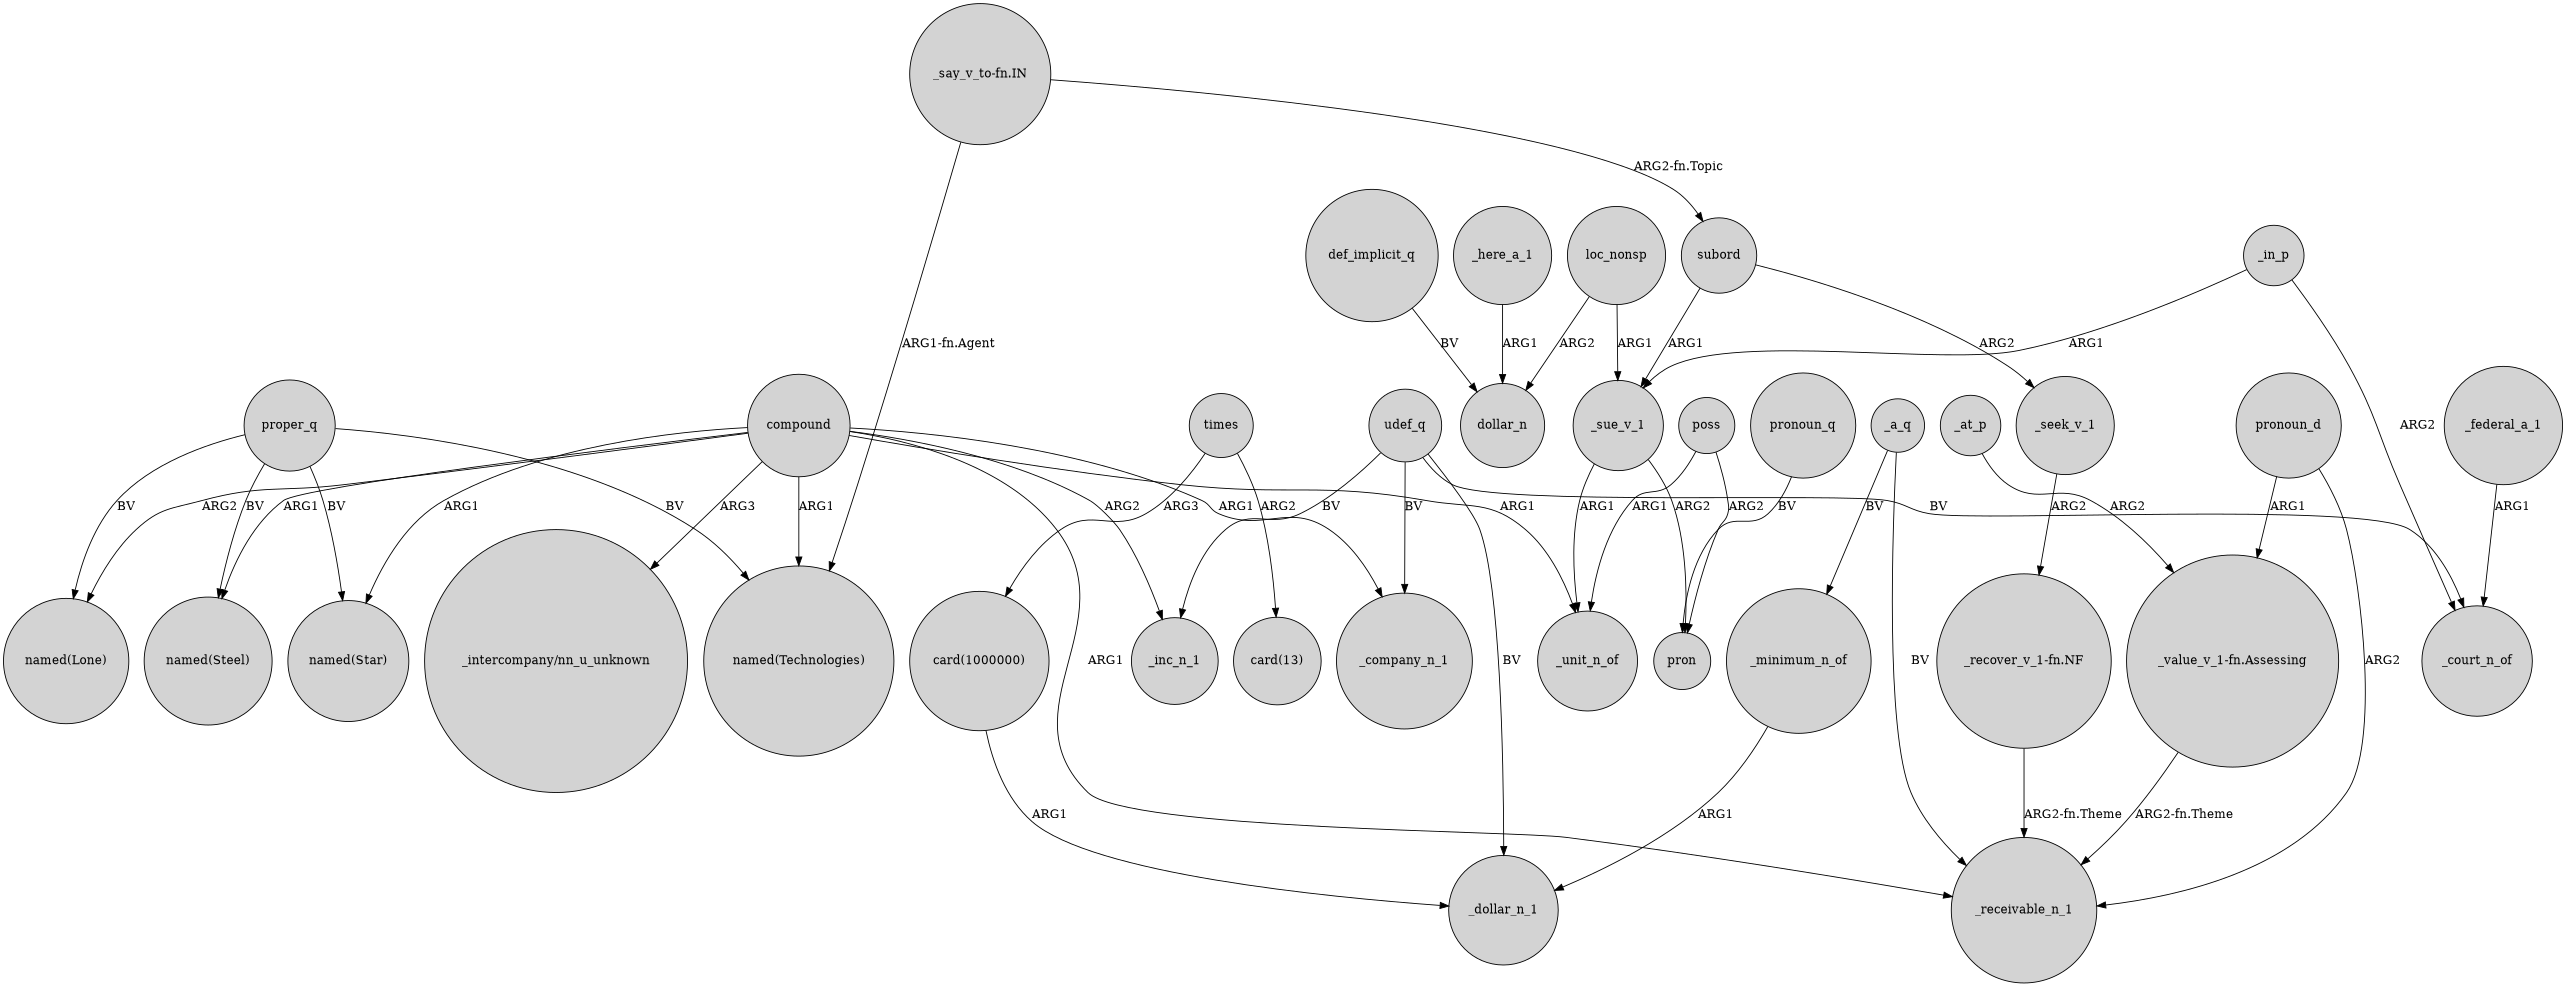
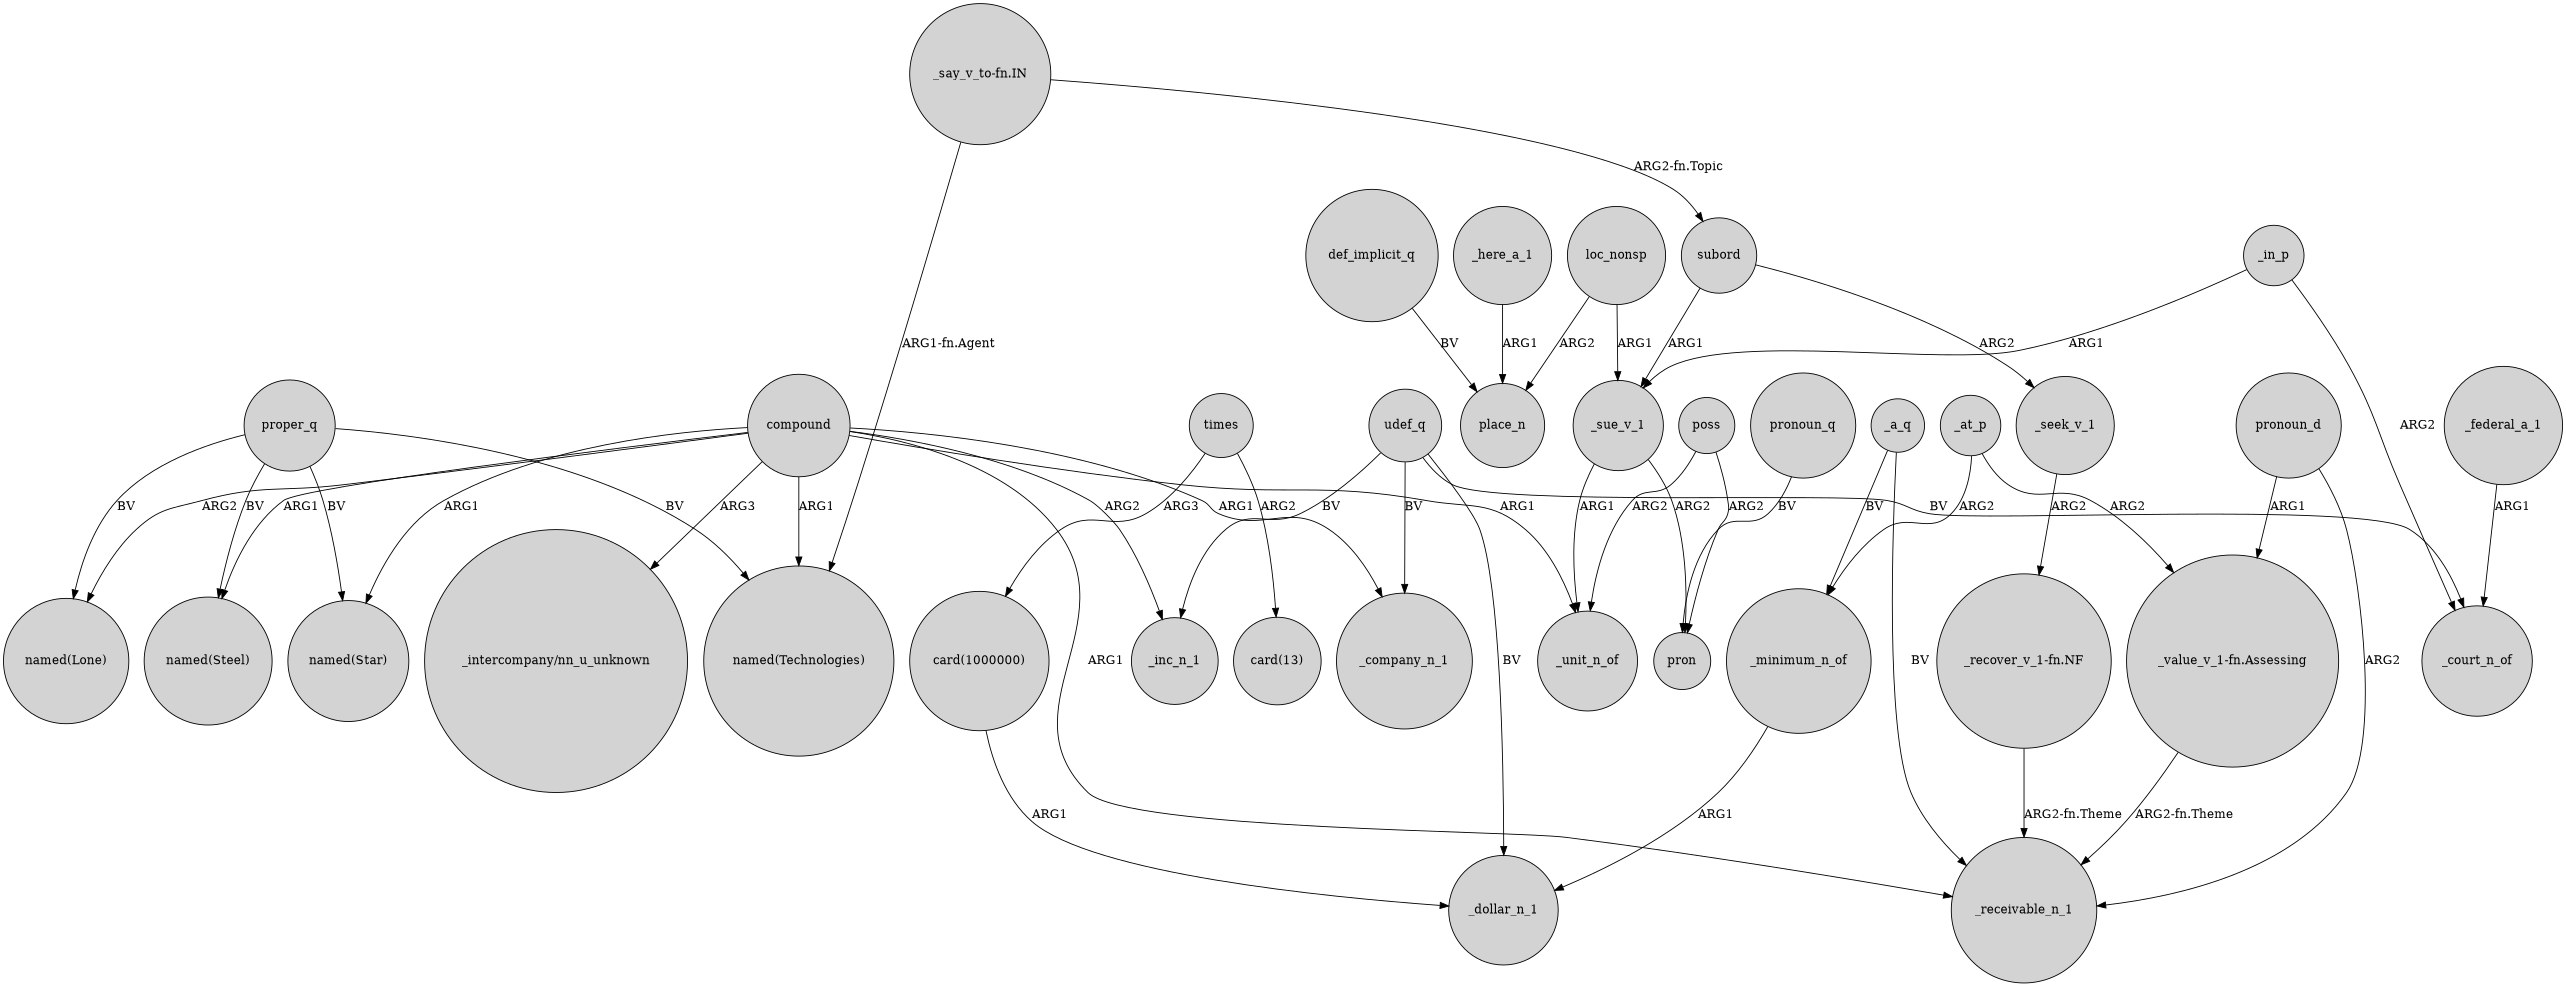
node "dollar_n": label "dollar_n" -> "place_n"
edge "poss" -> "_unit_n_of": label "ARG1" -> "ARG2"
edge "_at_p" -> "_minimum_n_of": added, label "ARG2"
